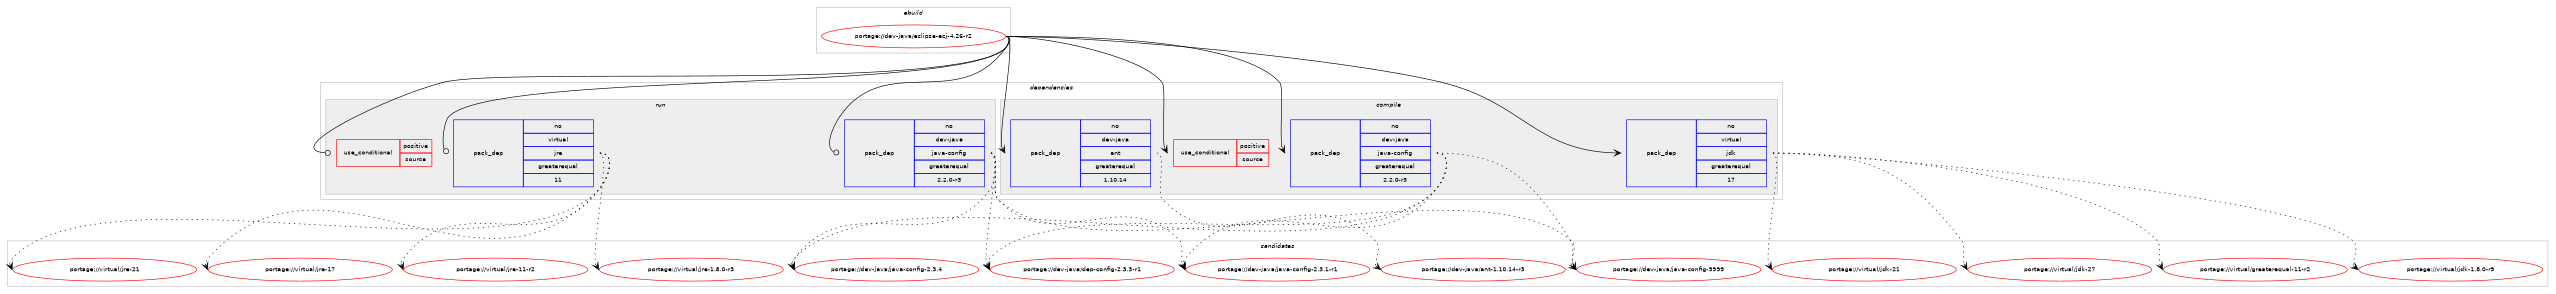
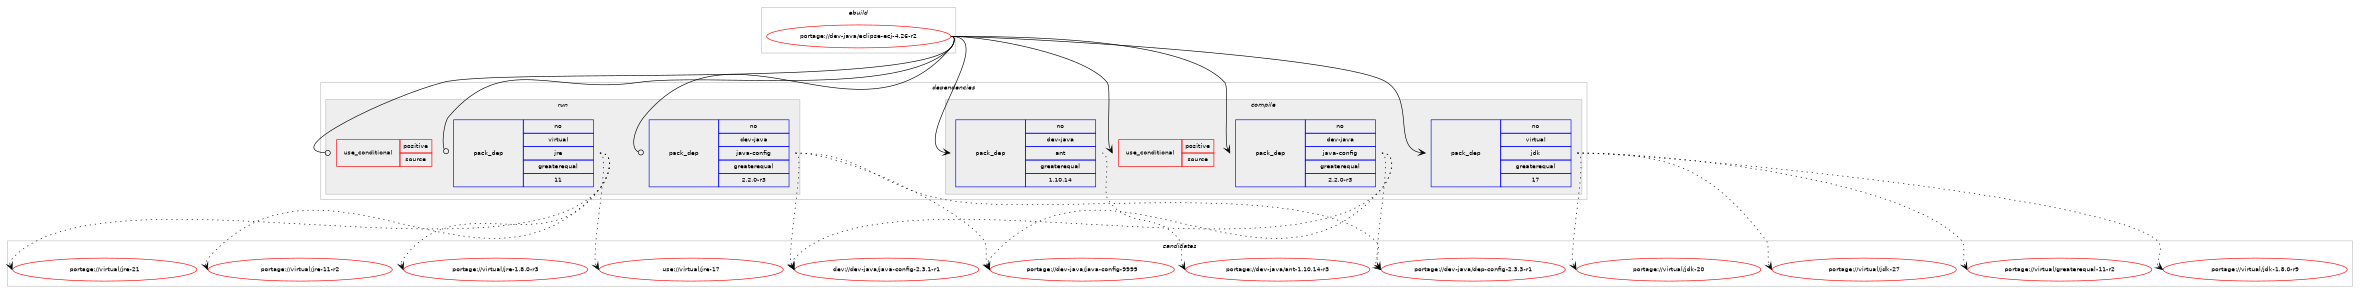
node "portage://virtual/jre-17": label "portage://virtual/jre-17" -> "use://virtual/jre-17"
node "portage://dev-java/java-config-2.3.4": removed
node "portage://dev-java/java-config-2.3.1-r1": label "portage://dev-java/java-config-2.3.1-r1" -> "dev://dev-java/java-config-2.3.1-r1"
node "portage://virtual/jdk-21": label "portage://virtual/jdk-21" -> "portage://virtual/jdk-20"
